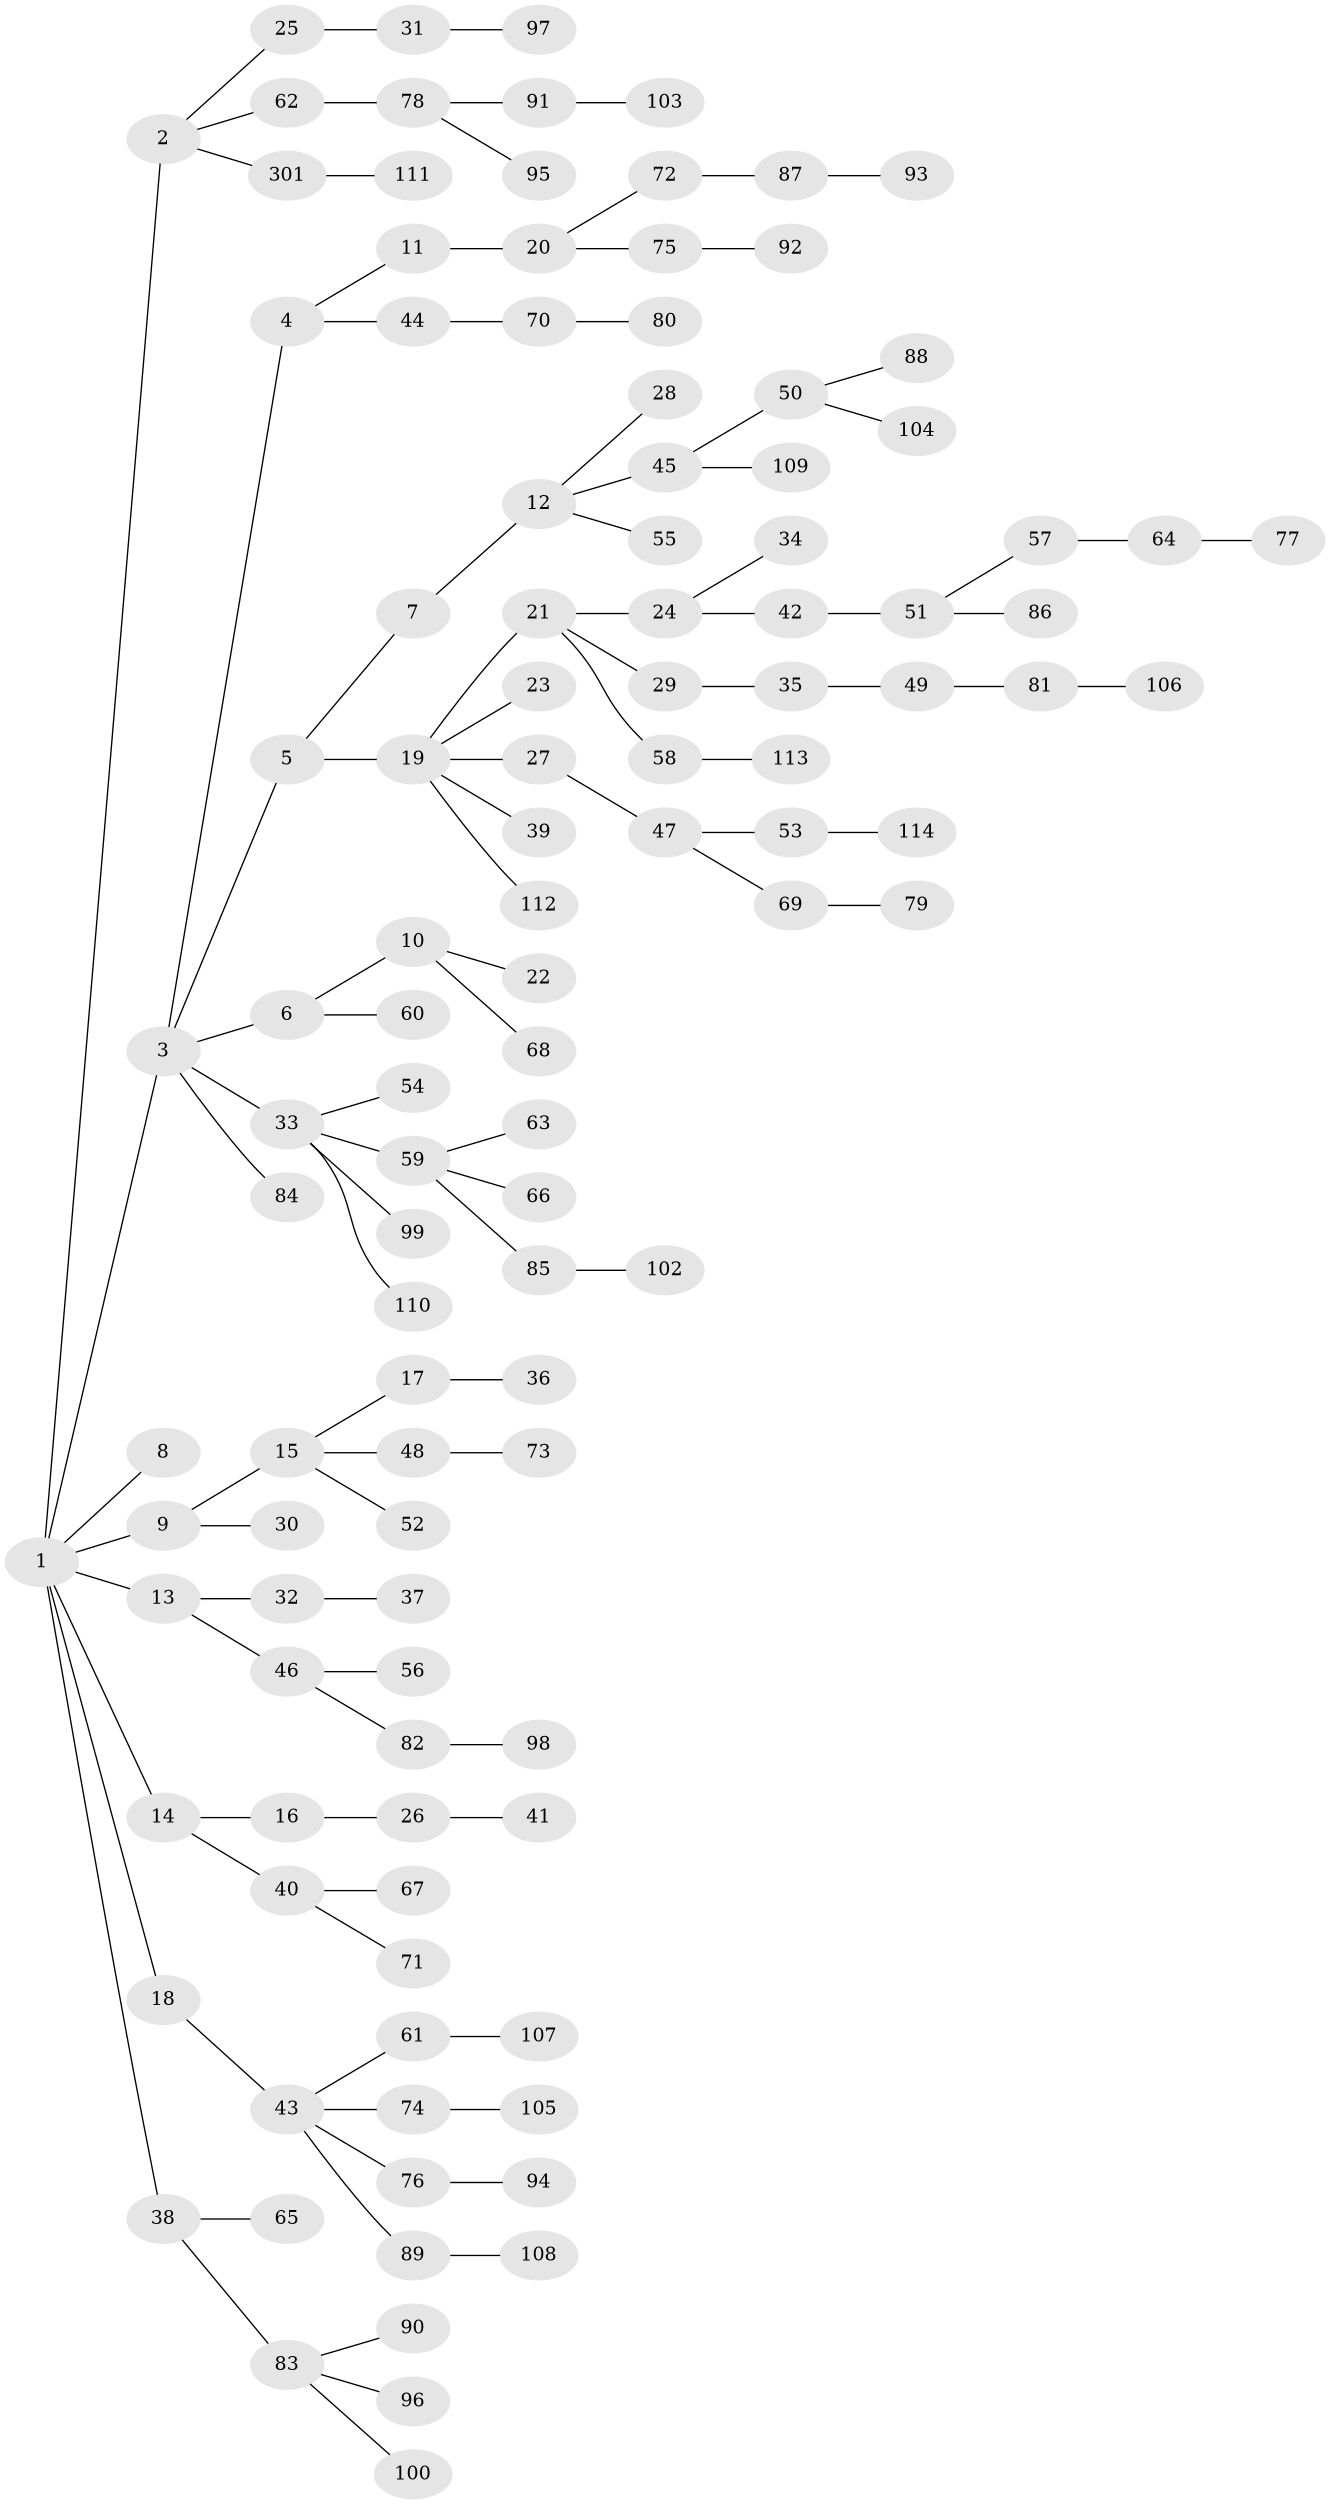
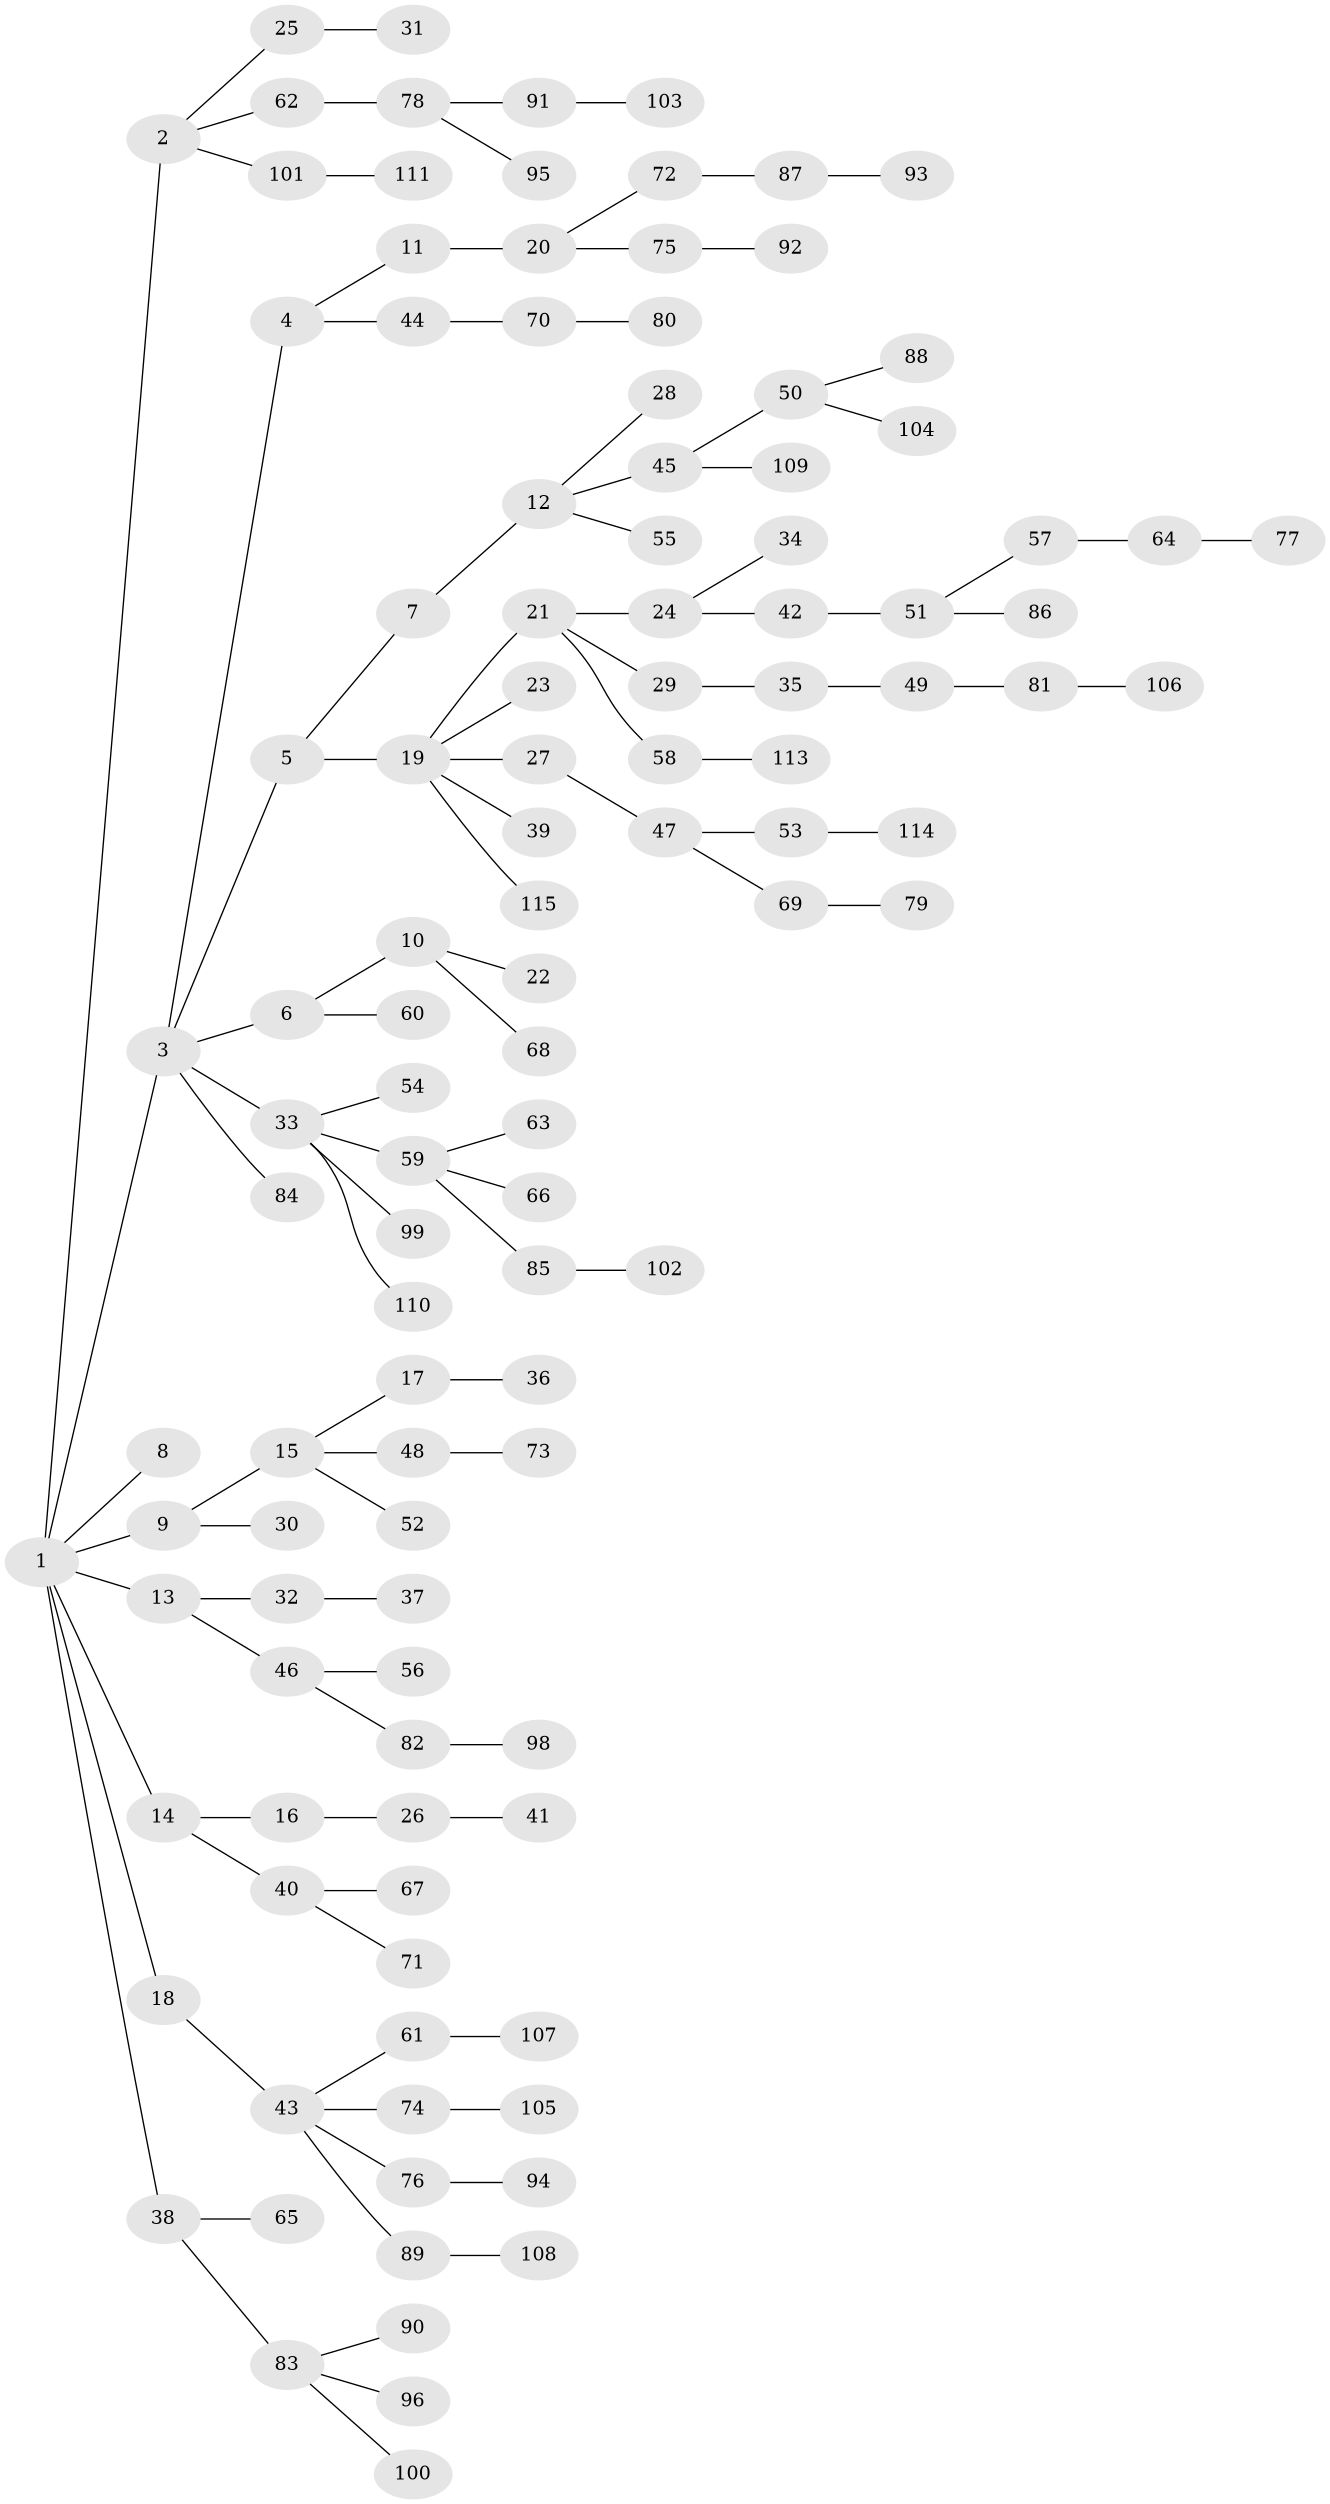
node "97": removed
node "301": label "301" -> "101"
node "112": label "112" -> "115"
